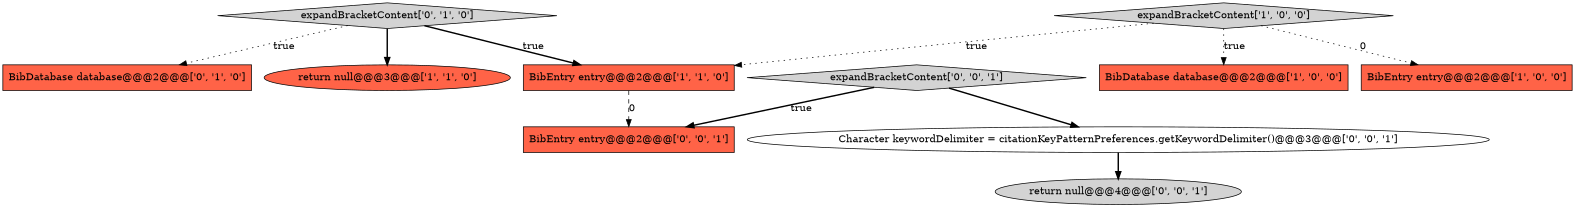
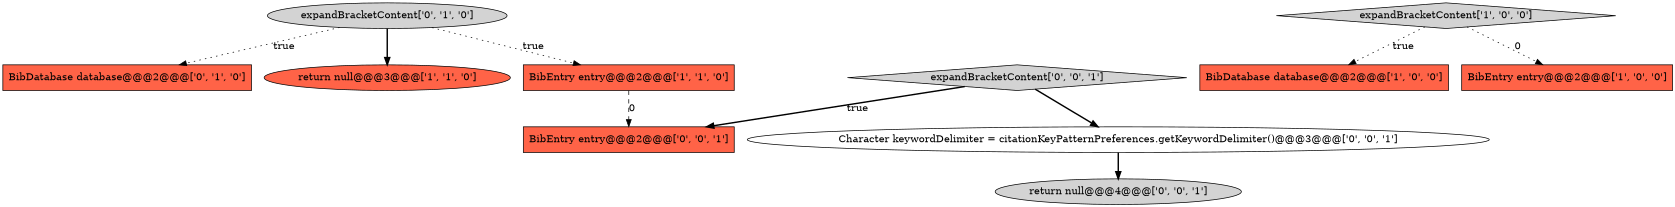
node "expandBracketContent['0', '1', '0']": shape diamond -> ellipse
edge "expandBracketContent['0', '1', '0']" -> "BibEntry entry@@@2@@@['1', '1', '0']": style bold -> dotted
edge "expandBracketContent['1', '0', '0']" -> "BibEntry entry@@@2@@@['1', '1', '0']": removed, label "true"
